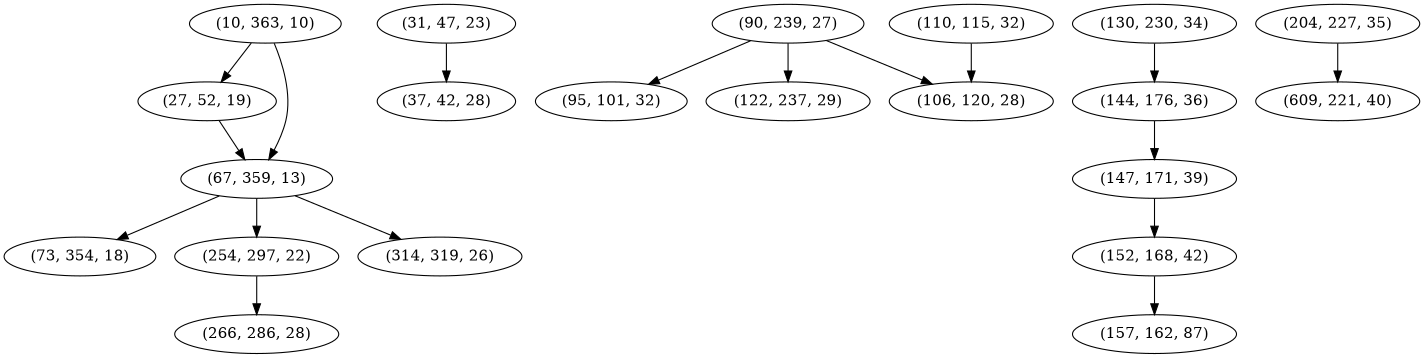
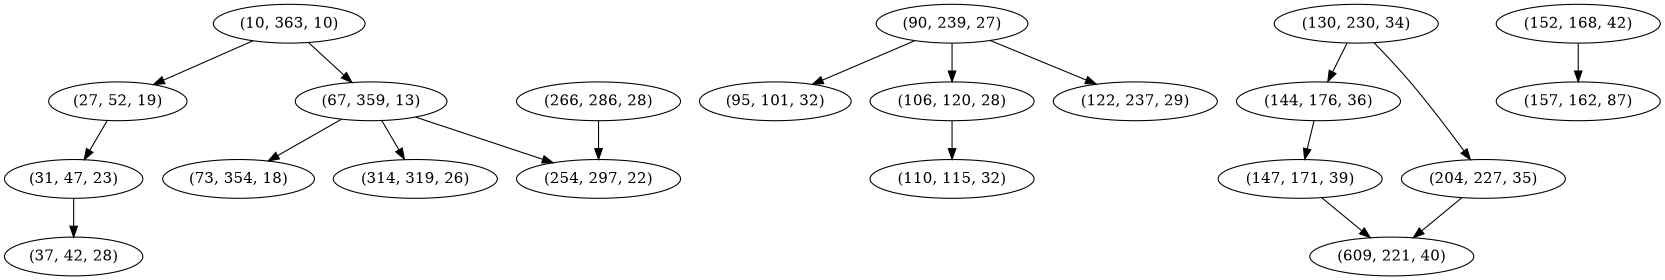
edge "(110, 115, 32)" -> "(106, 120, 28)": reversed
edge "(130, 230, 34)" -> "(204, 227, 35)": added
edge "(27, 52, 19)" -> "(67, 359, 13)": now "(27, 52, 19)" -> "(31, 47, 23)"
edge "(147, 171, 39)" -> "(152, 168, 42)": now "(147, 171, 39)" -> "(609, 221, 40)"
edge "(254, 297, 22)" -> "(266, 286, 28)": reversed
